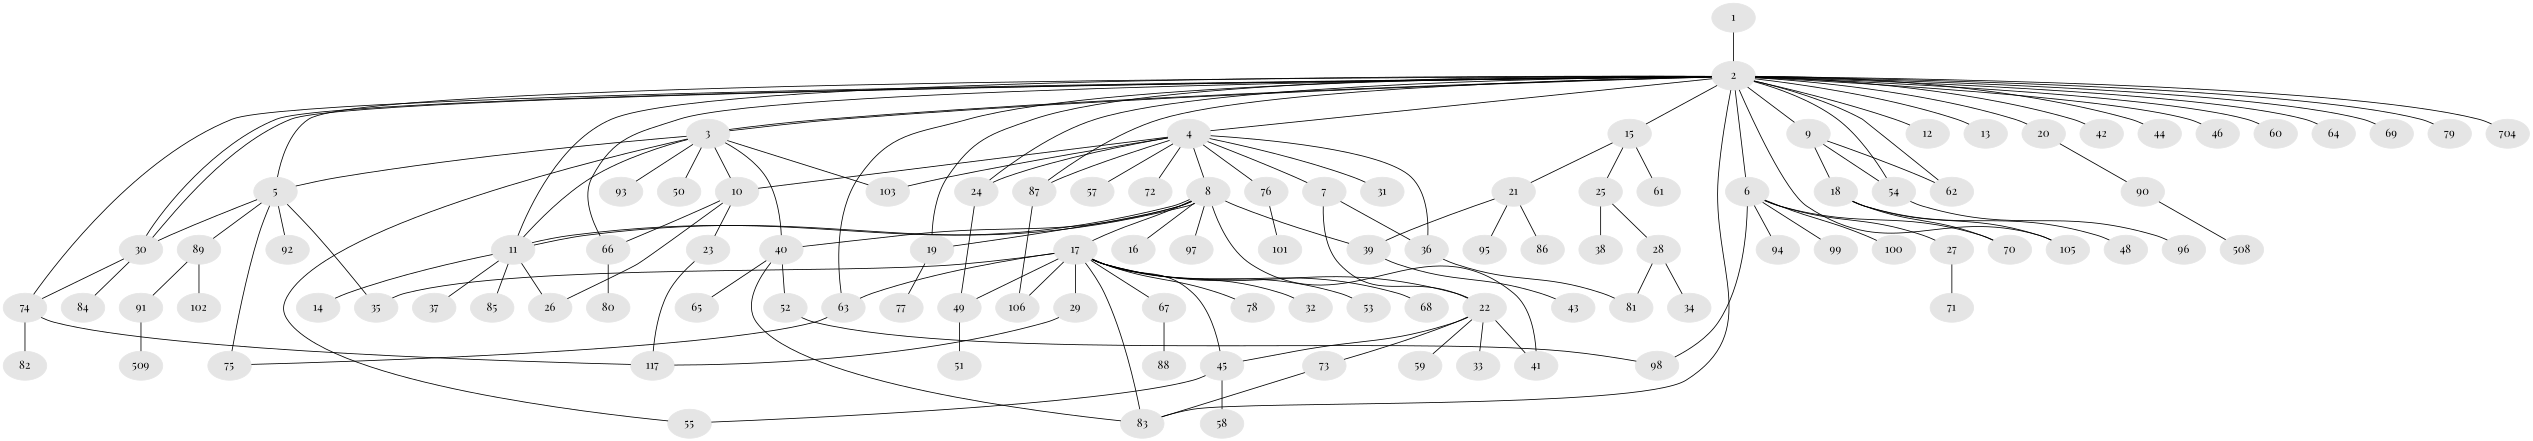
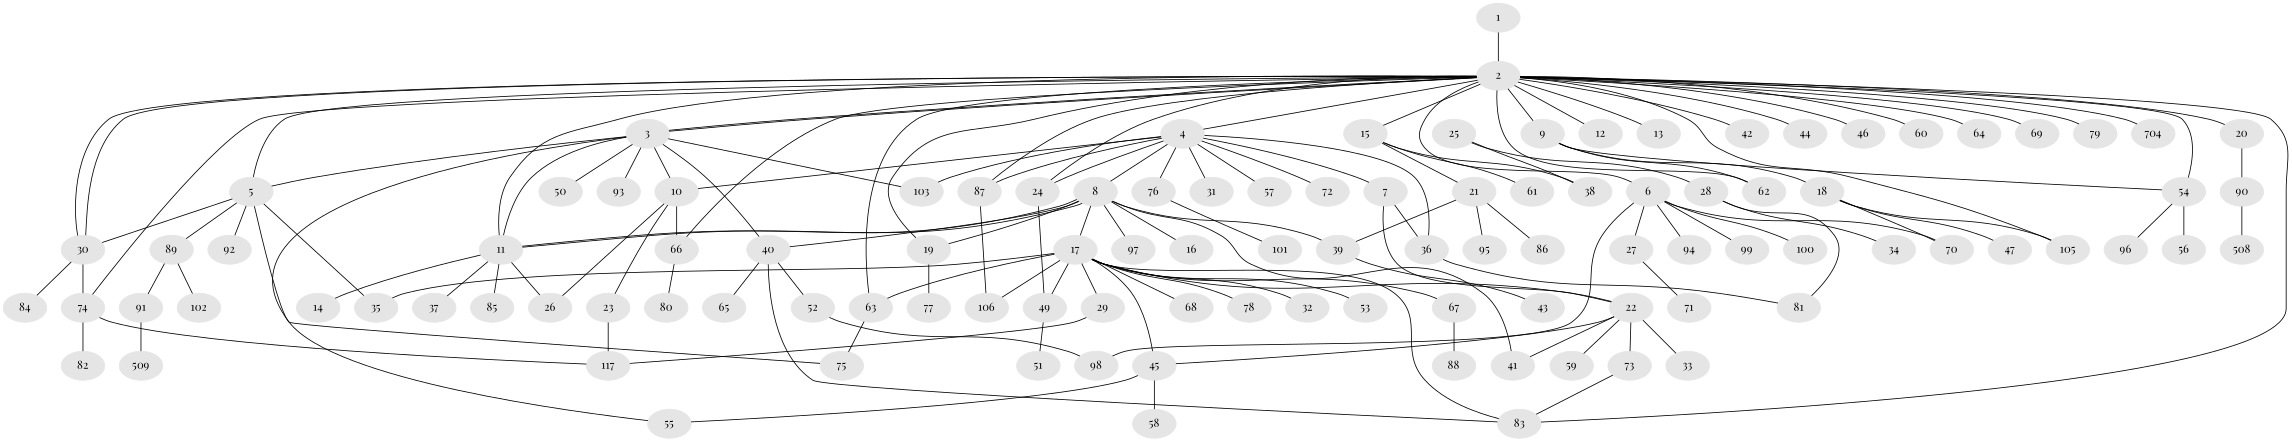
edge "15" -- "25": now "15" -- "38"
node "48": label "48" -> "47"
node "56": added
